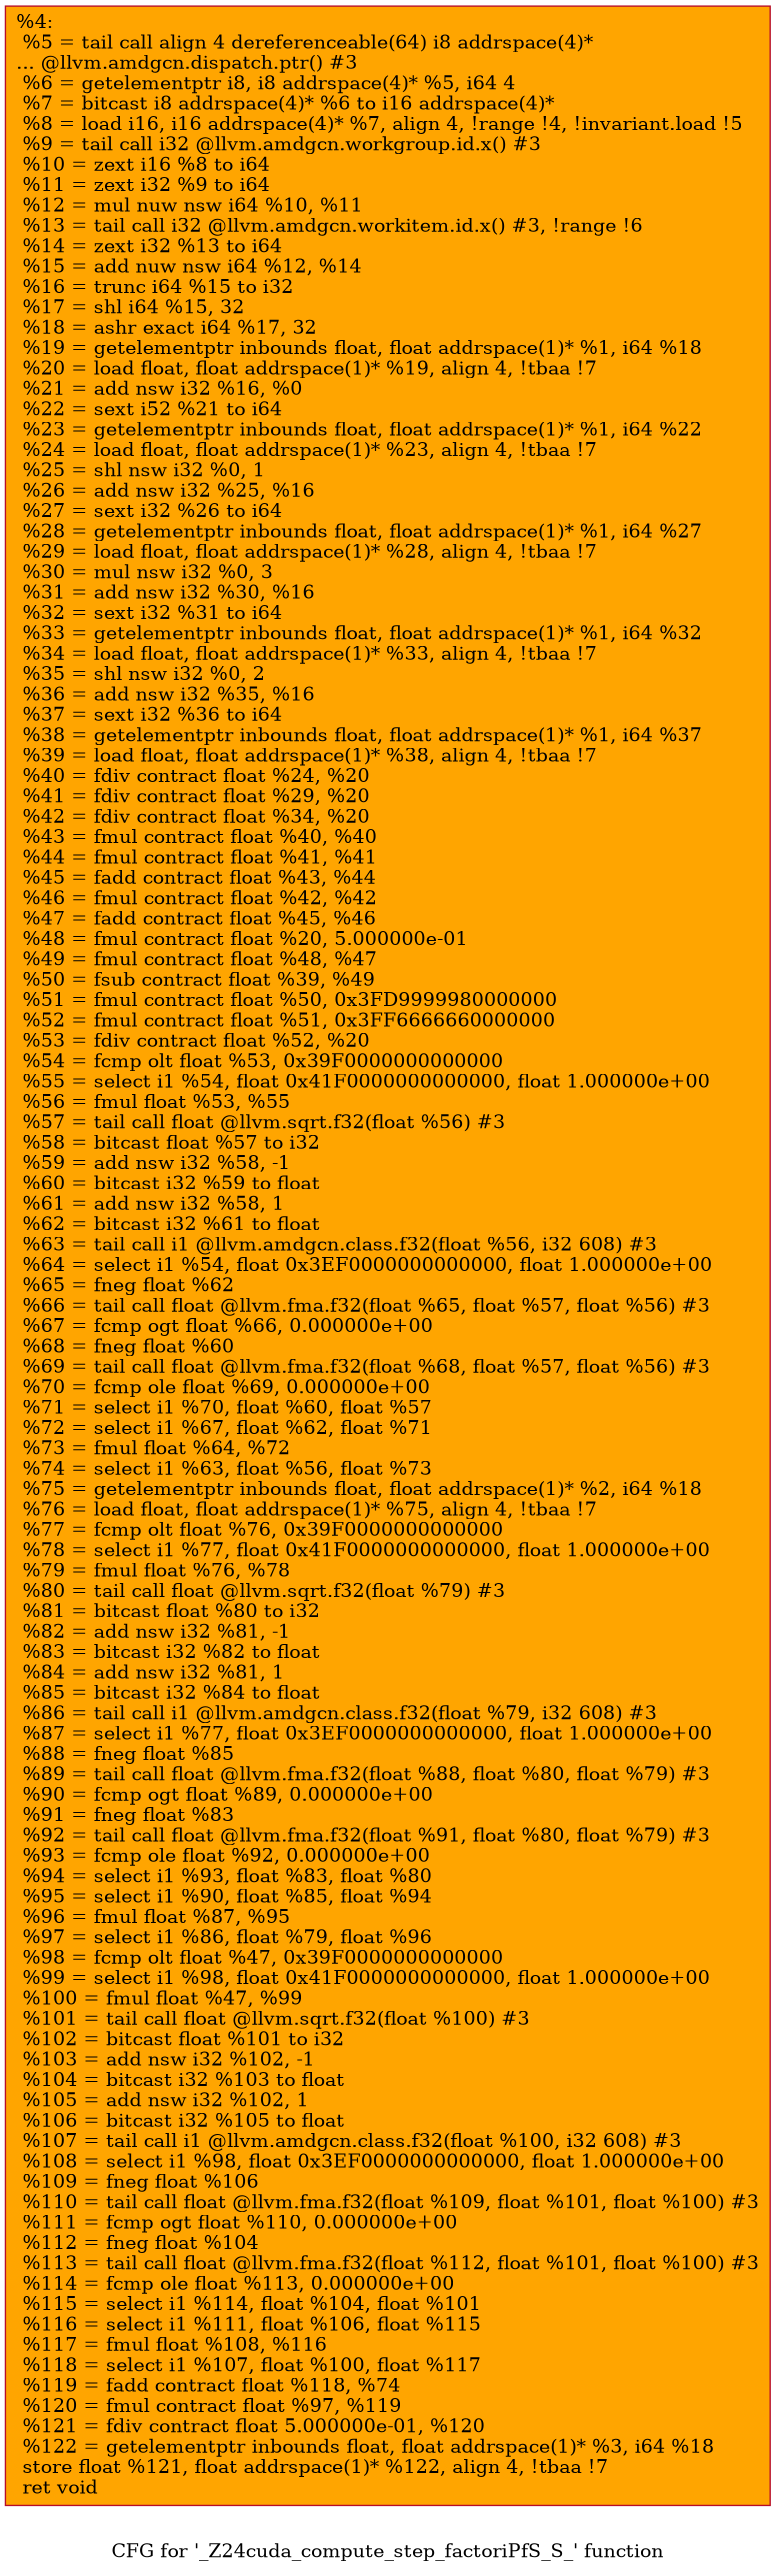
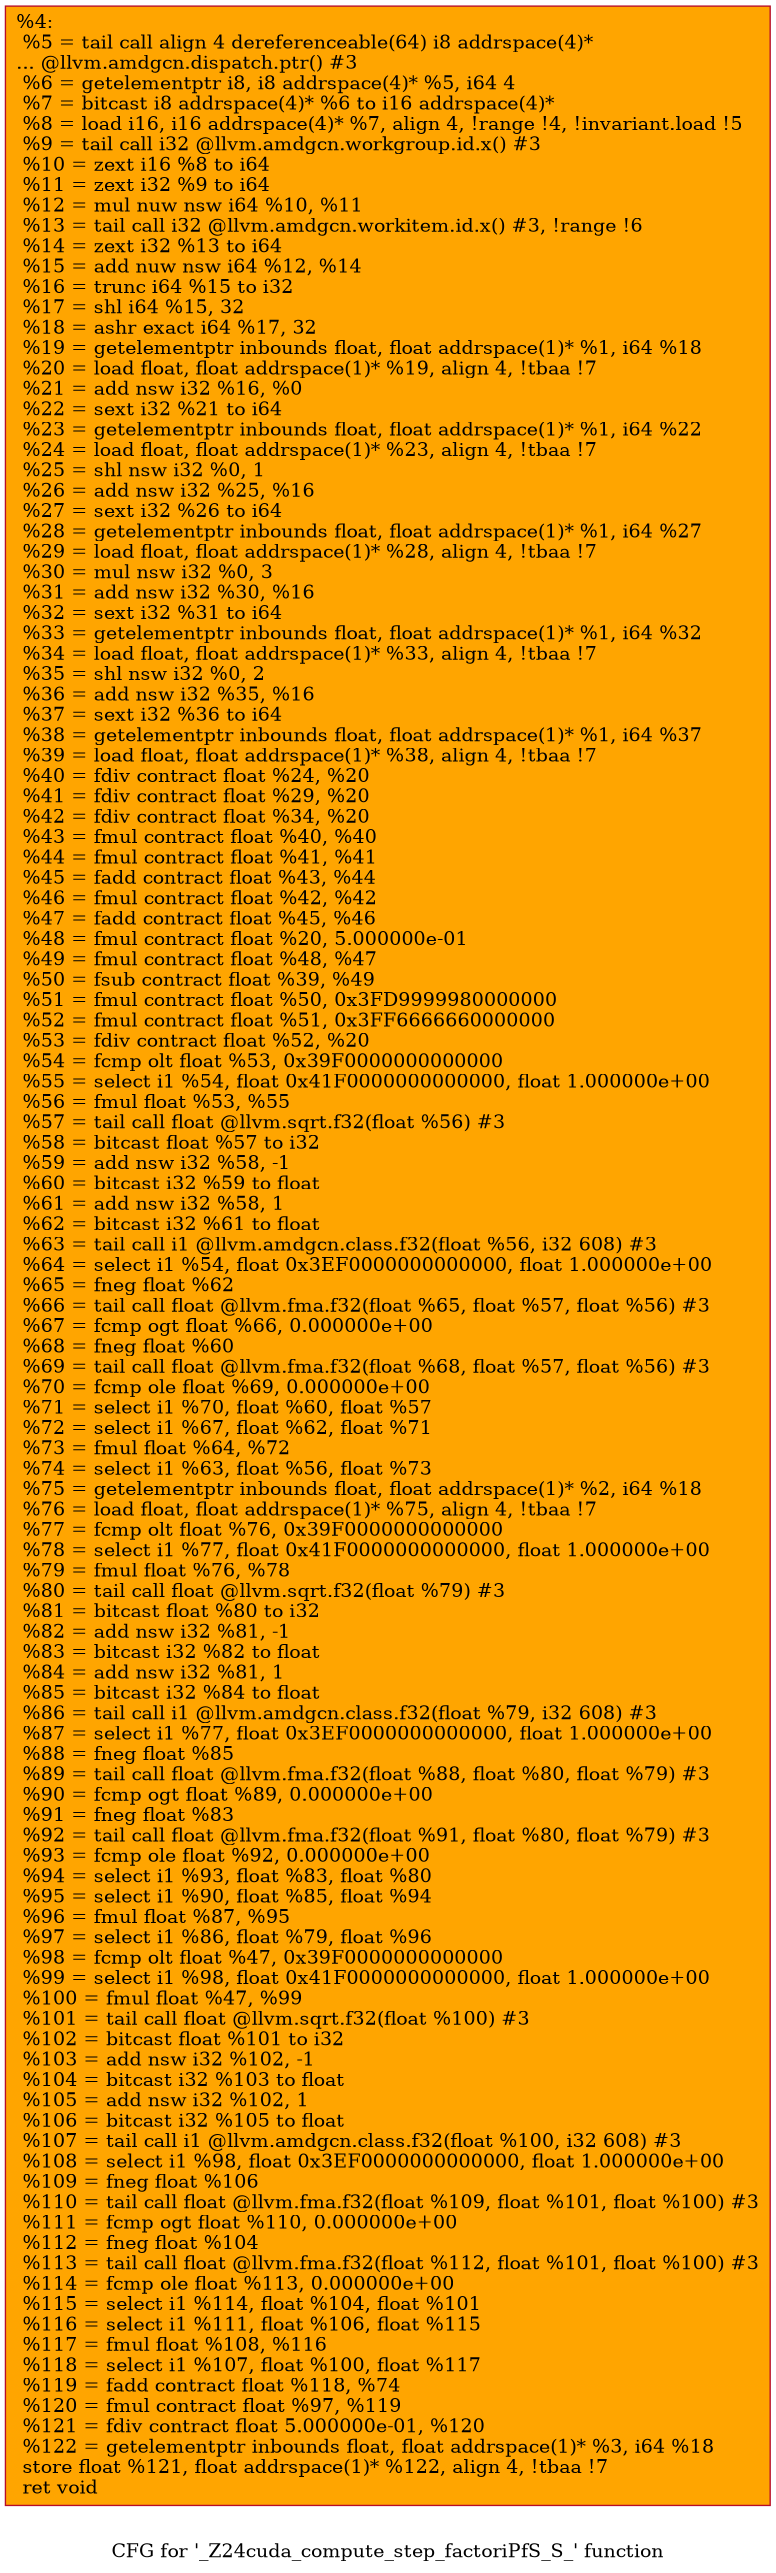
node "%4:": text "%22 = sext i52 %21 to i64" -> "%22 = sext i32 %21 to i64"
